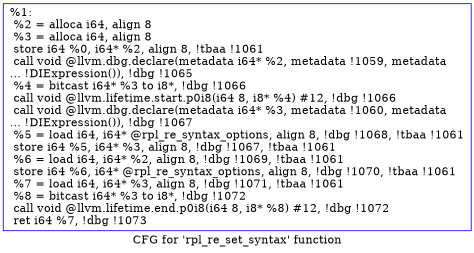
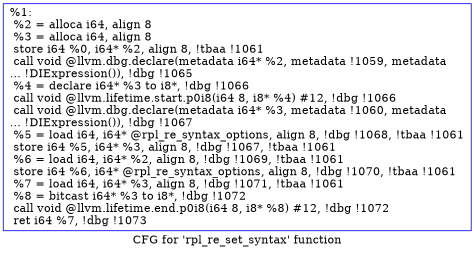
node "%1:": text "%4 = bitcast i64* %3 to i8*, !dbg !1066" -> "%4 = declare i64* %3 to i8*, !dbg !1066"
